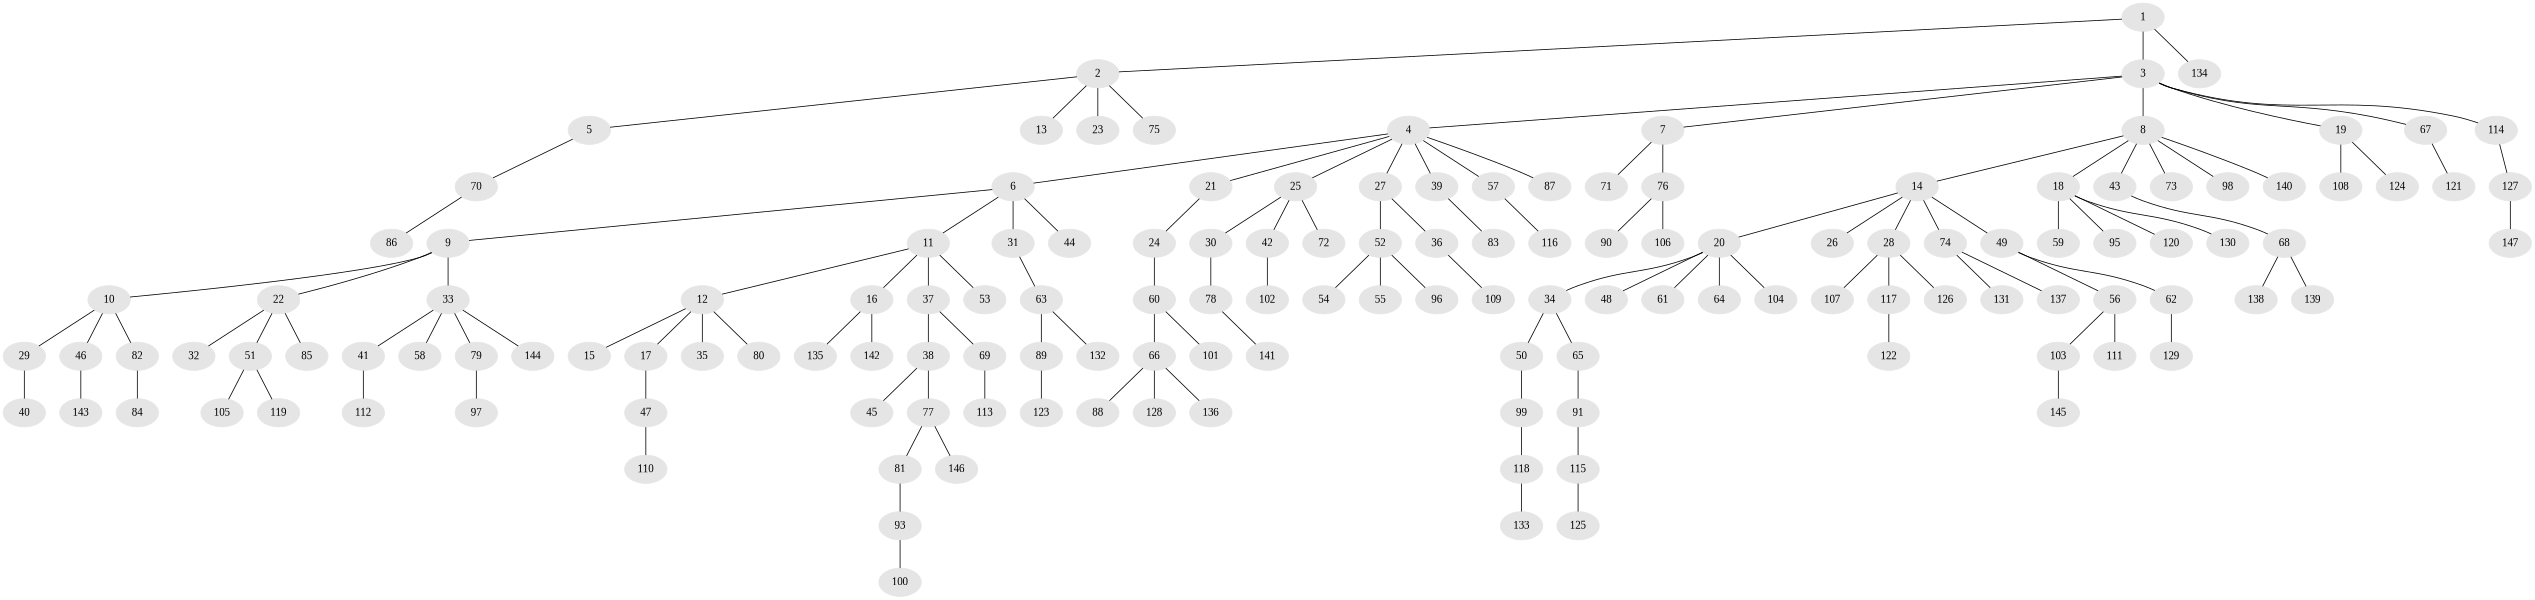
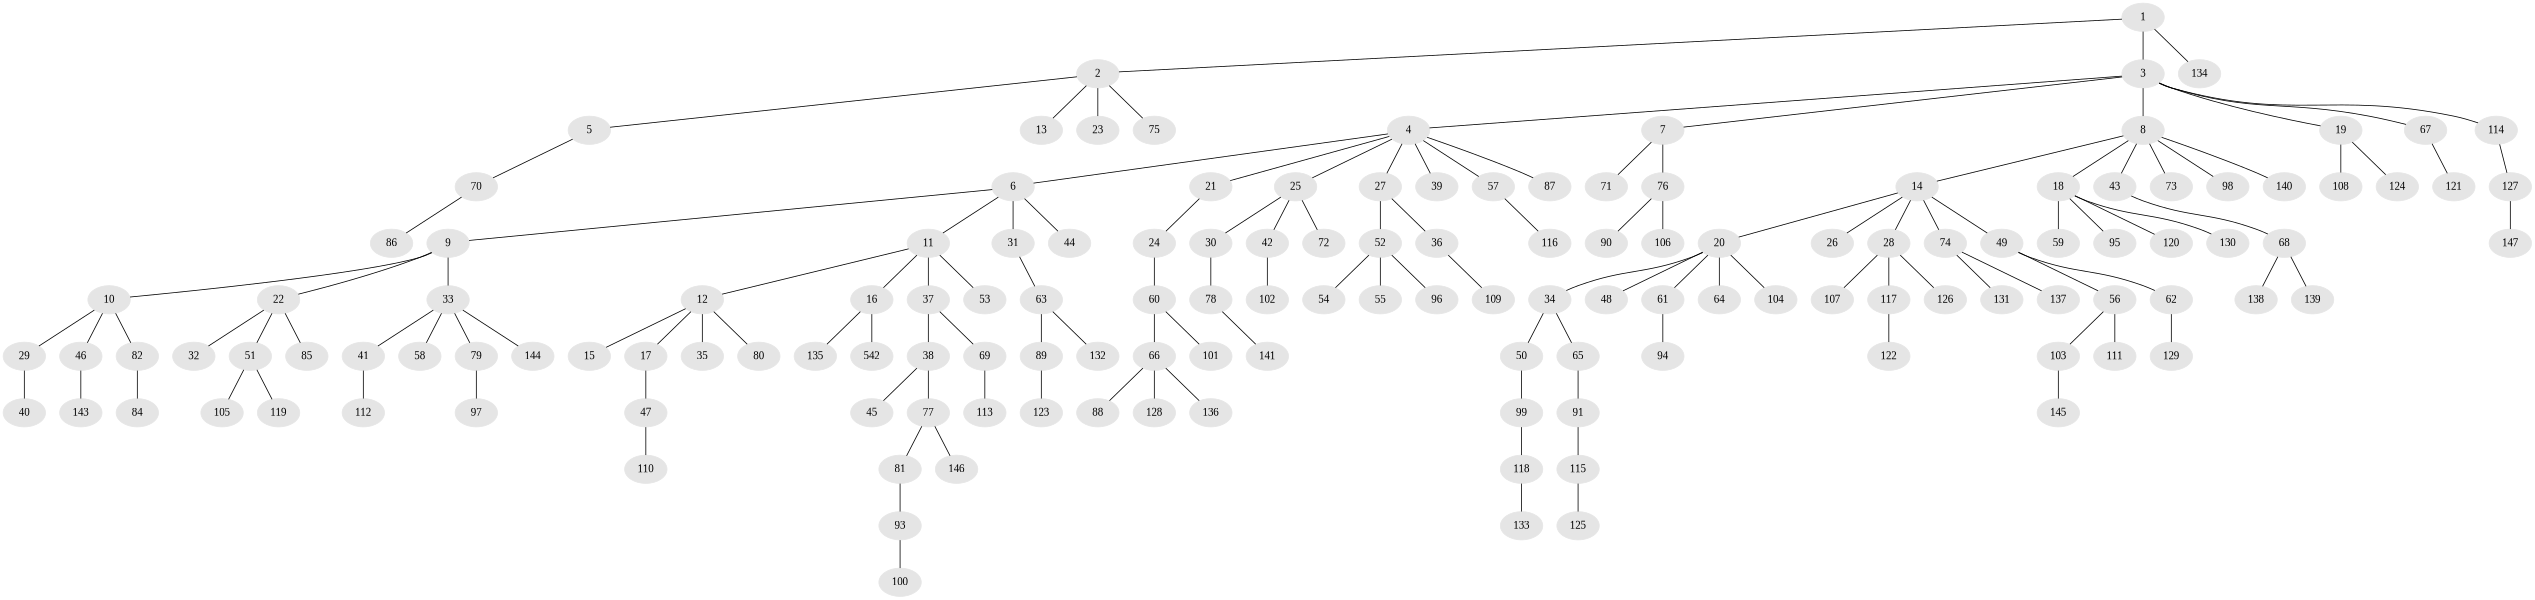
node "83": removed
node "142": label "142" -> "542"
node "94": added
